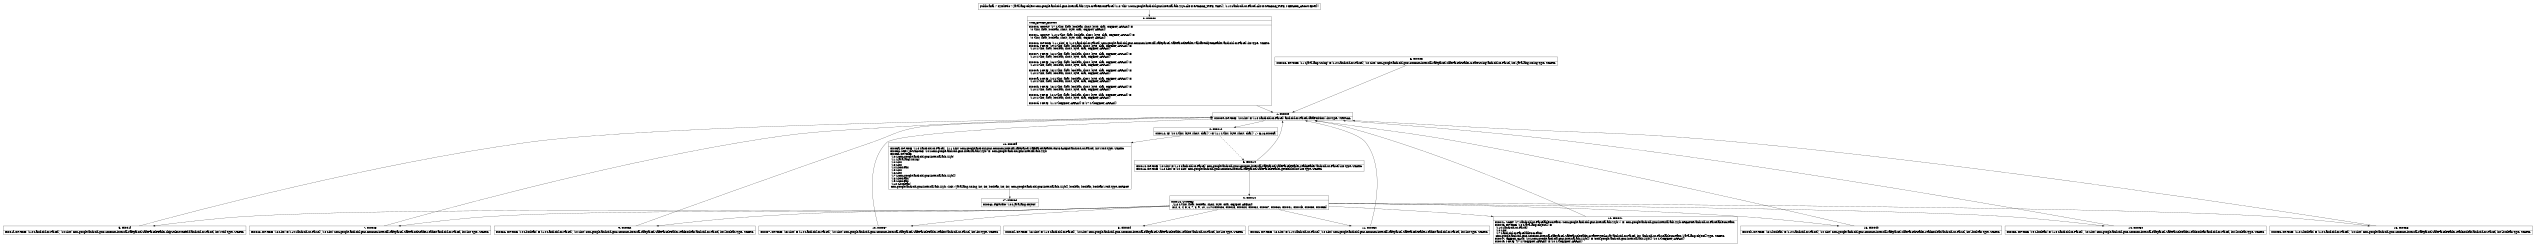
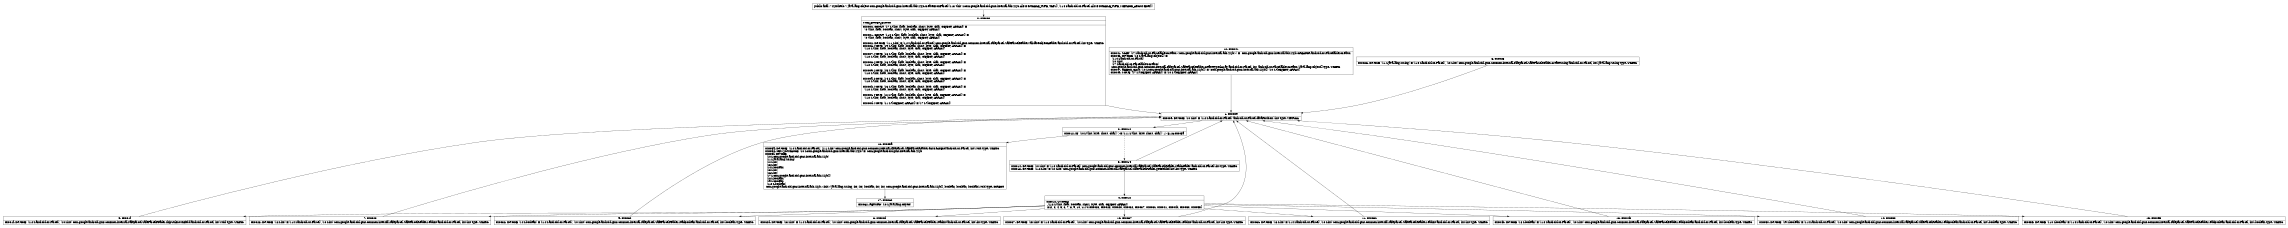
edge "4: 0x001c" -> "12: 0x0041": removed
